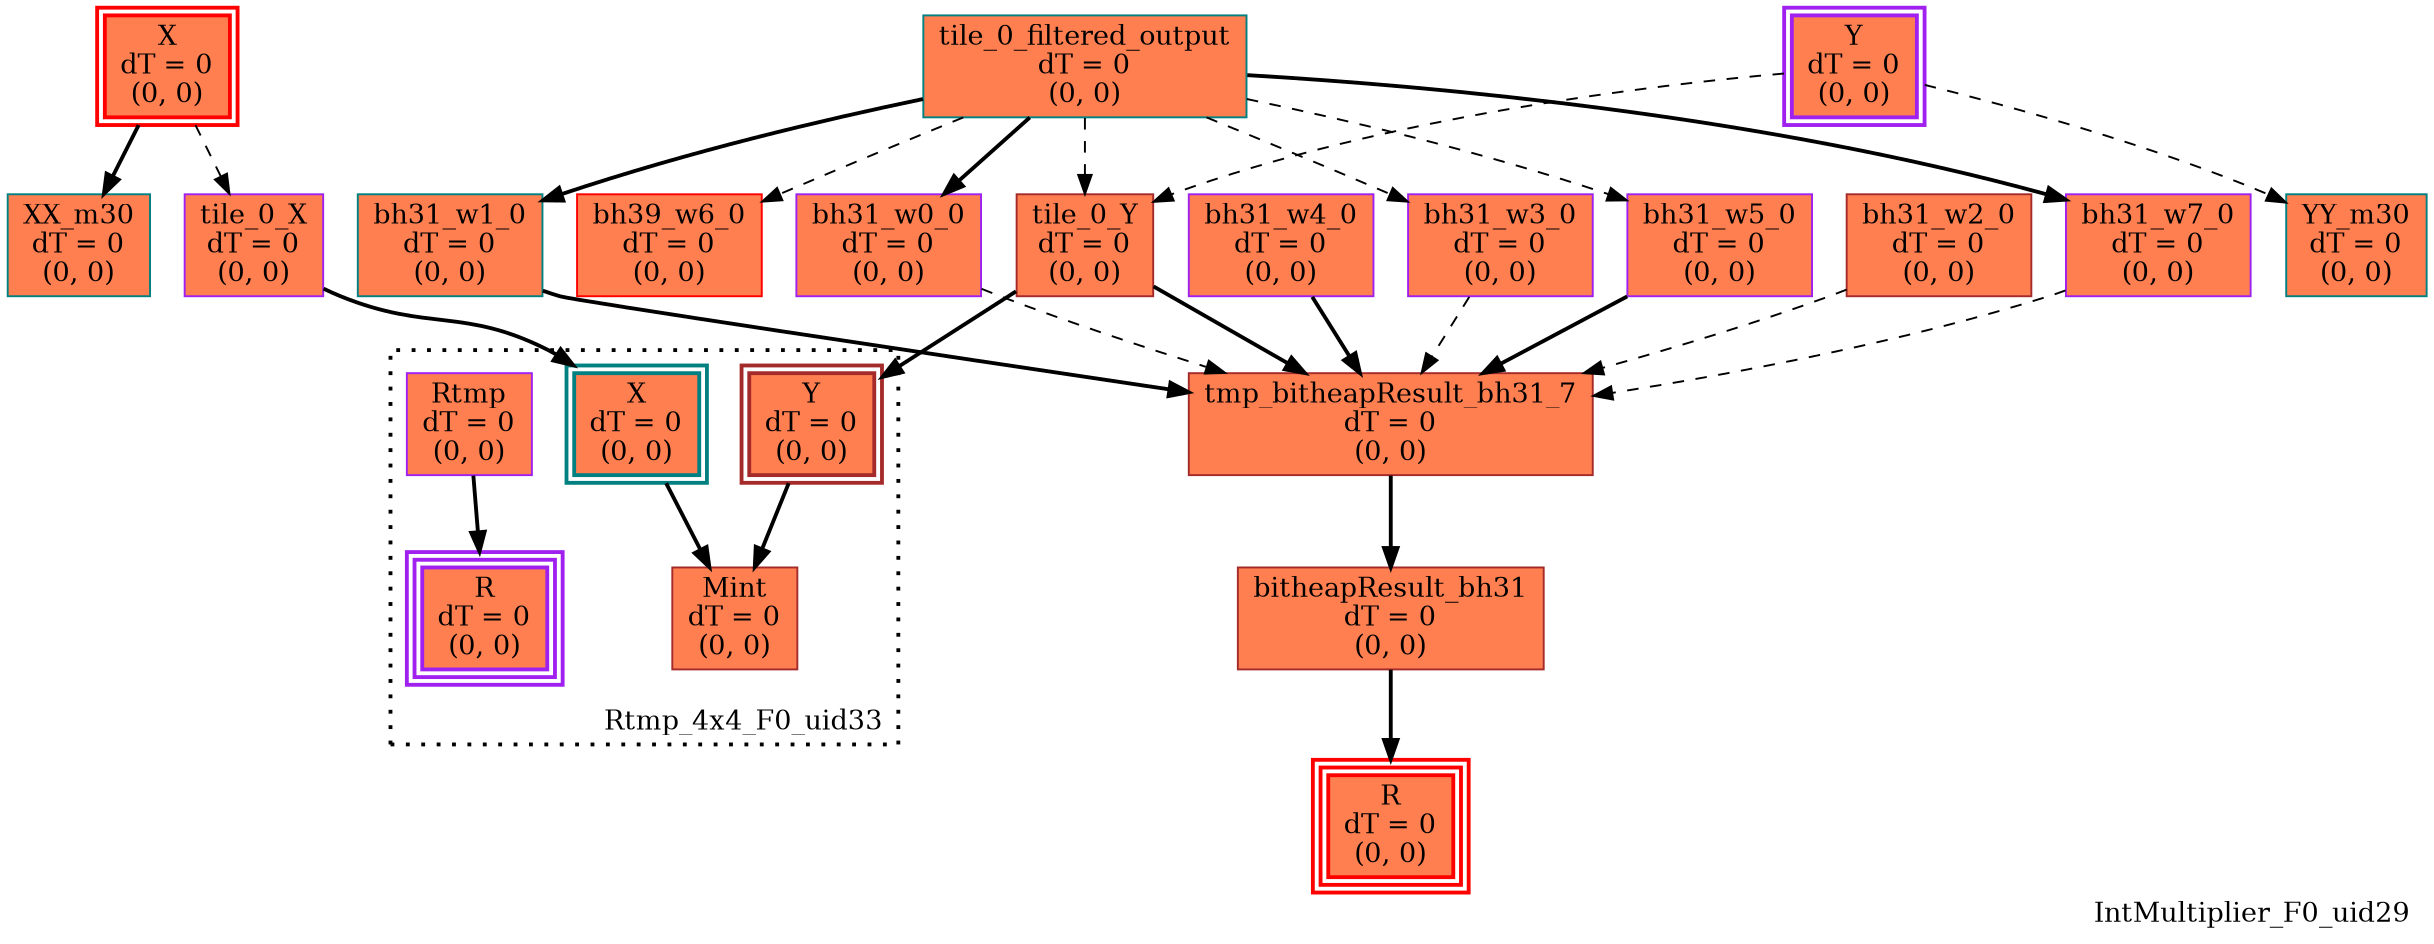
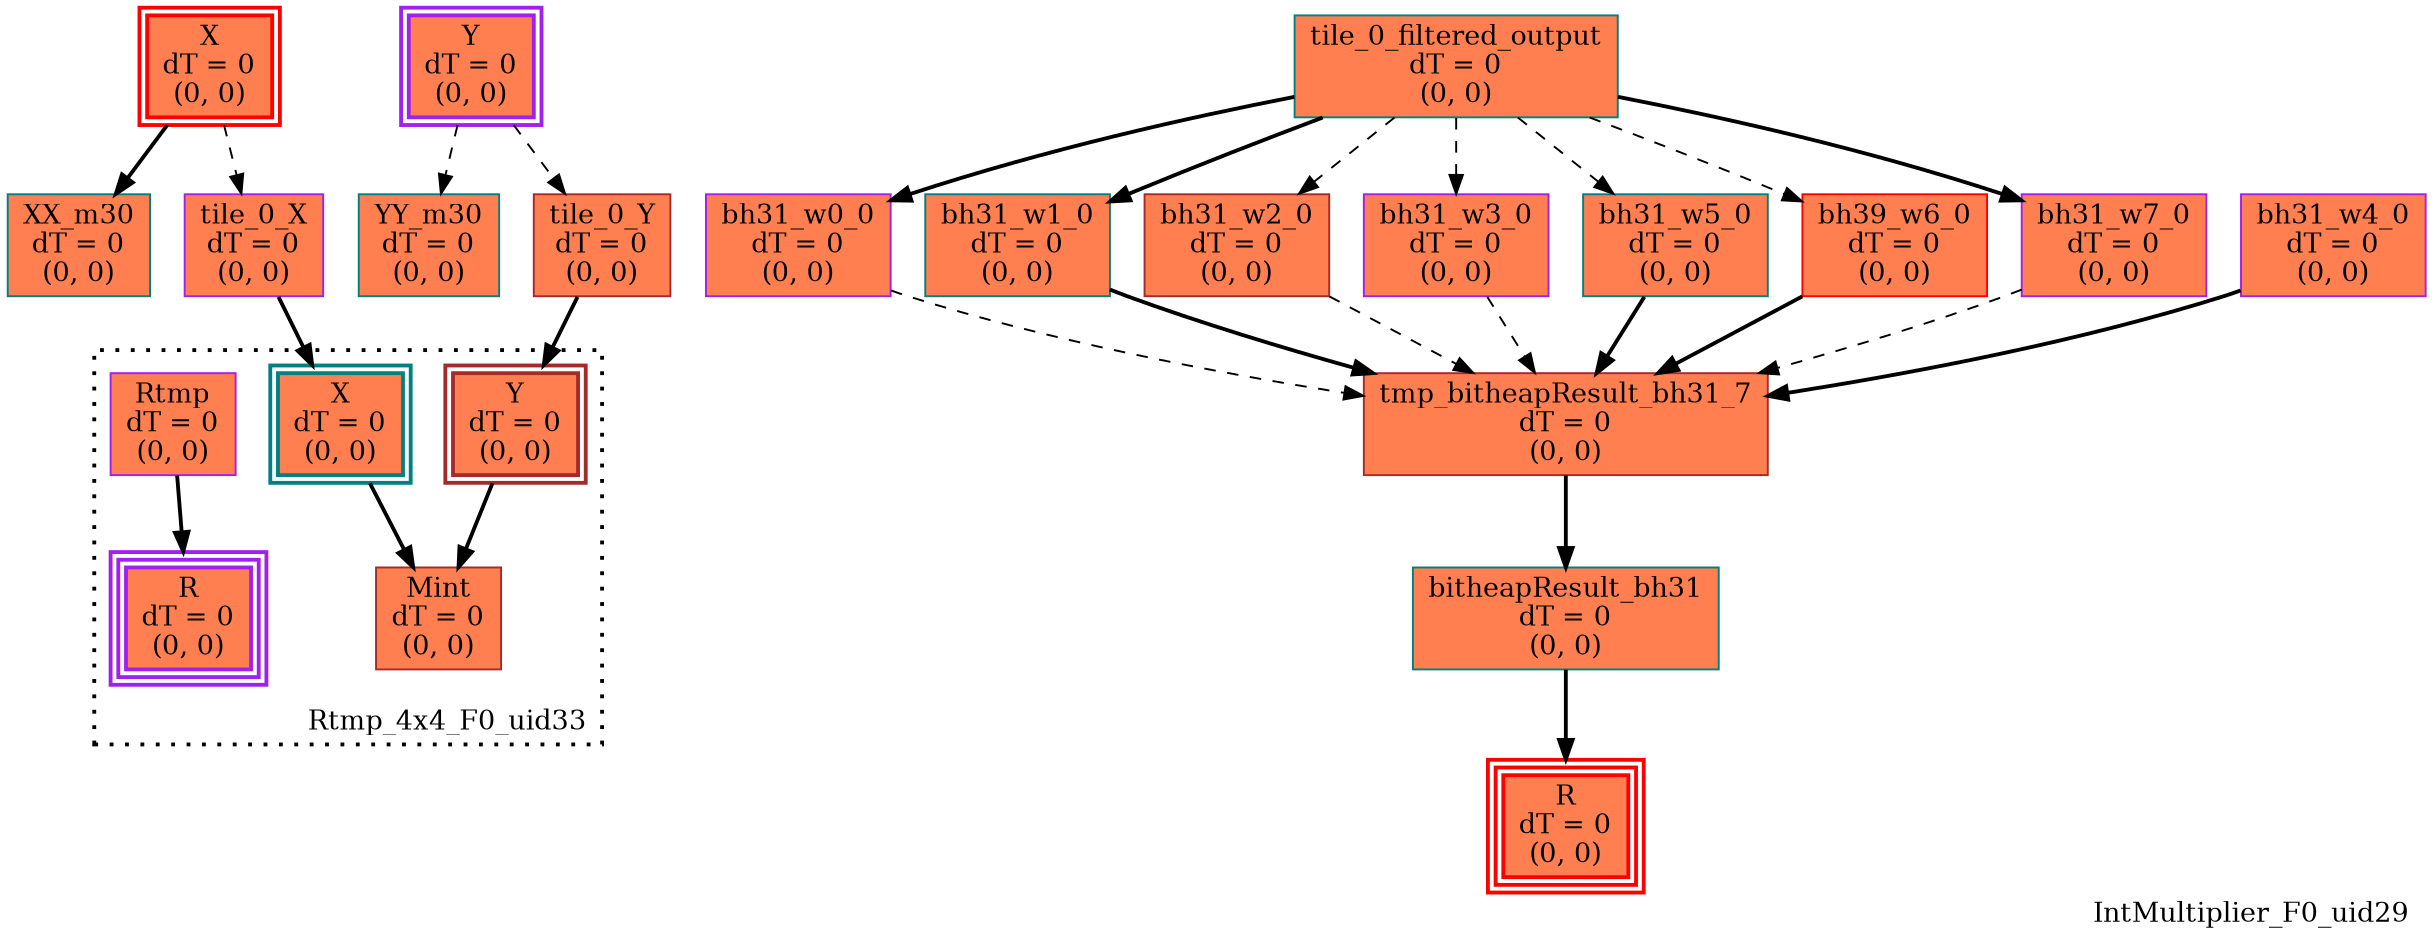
edge "tile_0_filtered_output dT = 0 (0, 0)" -> "tile_0_Y dT = 0 (0, 0)": now "tile_0_filtered_output dT = 0 (0, 0)" -> "bh31_w2_0 dT = 0 (0, 0)"
node "bh31_w5_0 dT = 0 (0, 0)": color purple -> teal
edge "tile_0_Y dT = 0 (0, 0)" -> "tmp_bitheapResult_bh31_7 dT = 0 (0, 0)": now "bh39_w6_0 dT = 0 (0, 0)" -> "tmp_bitheapResult_bh31_7 dT = 0 (0, 0)"
node "bitheapResult_bh31 dT = 0 (0, 0)": color brown -> teal
